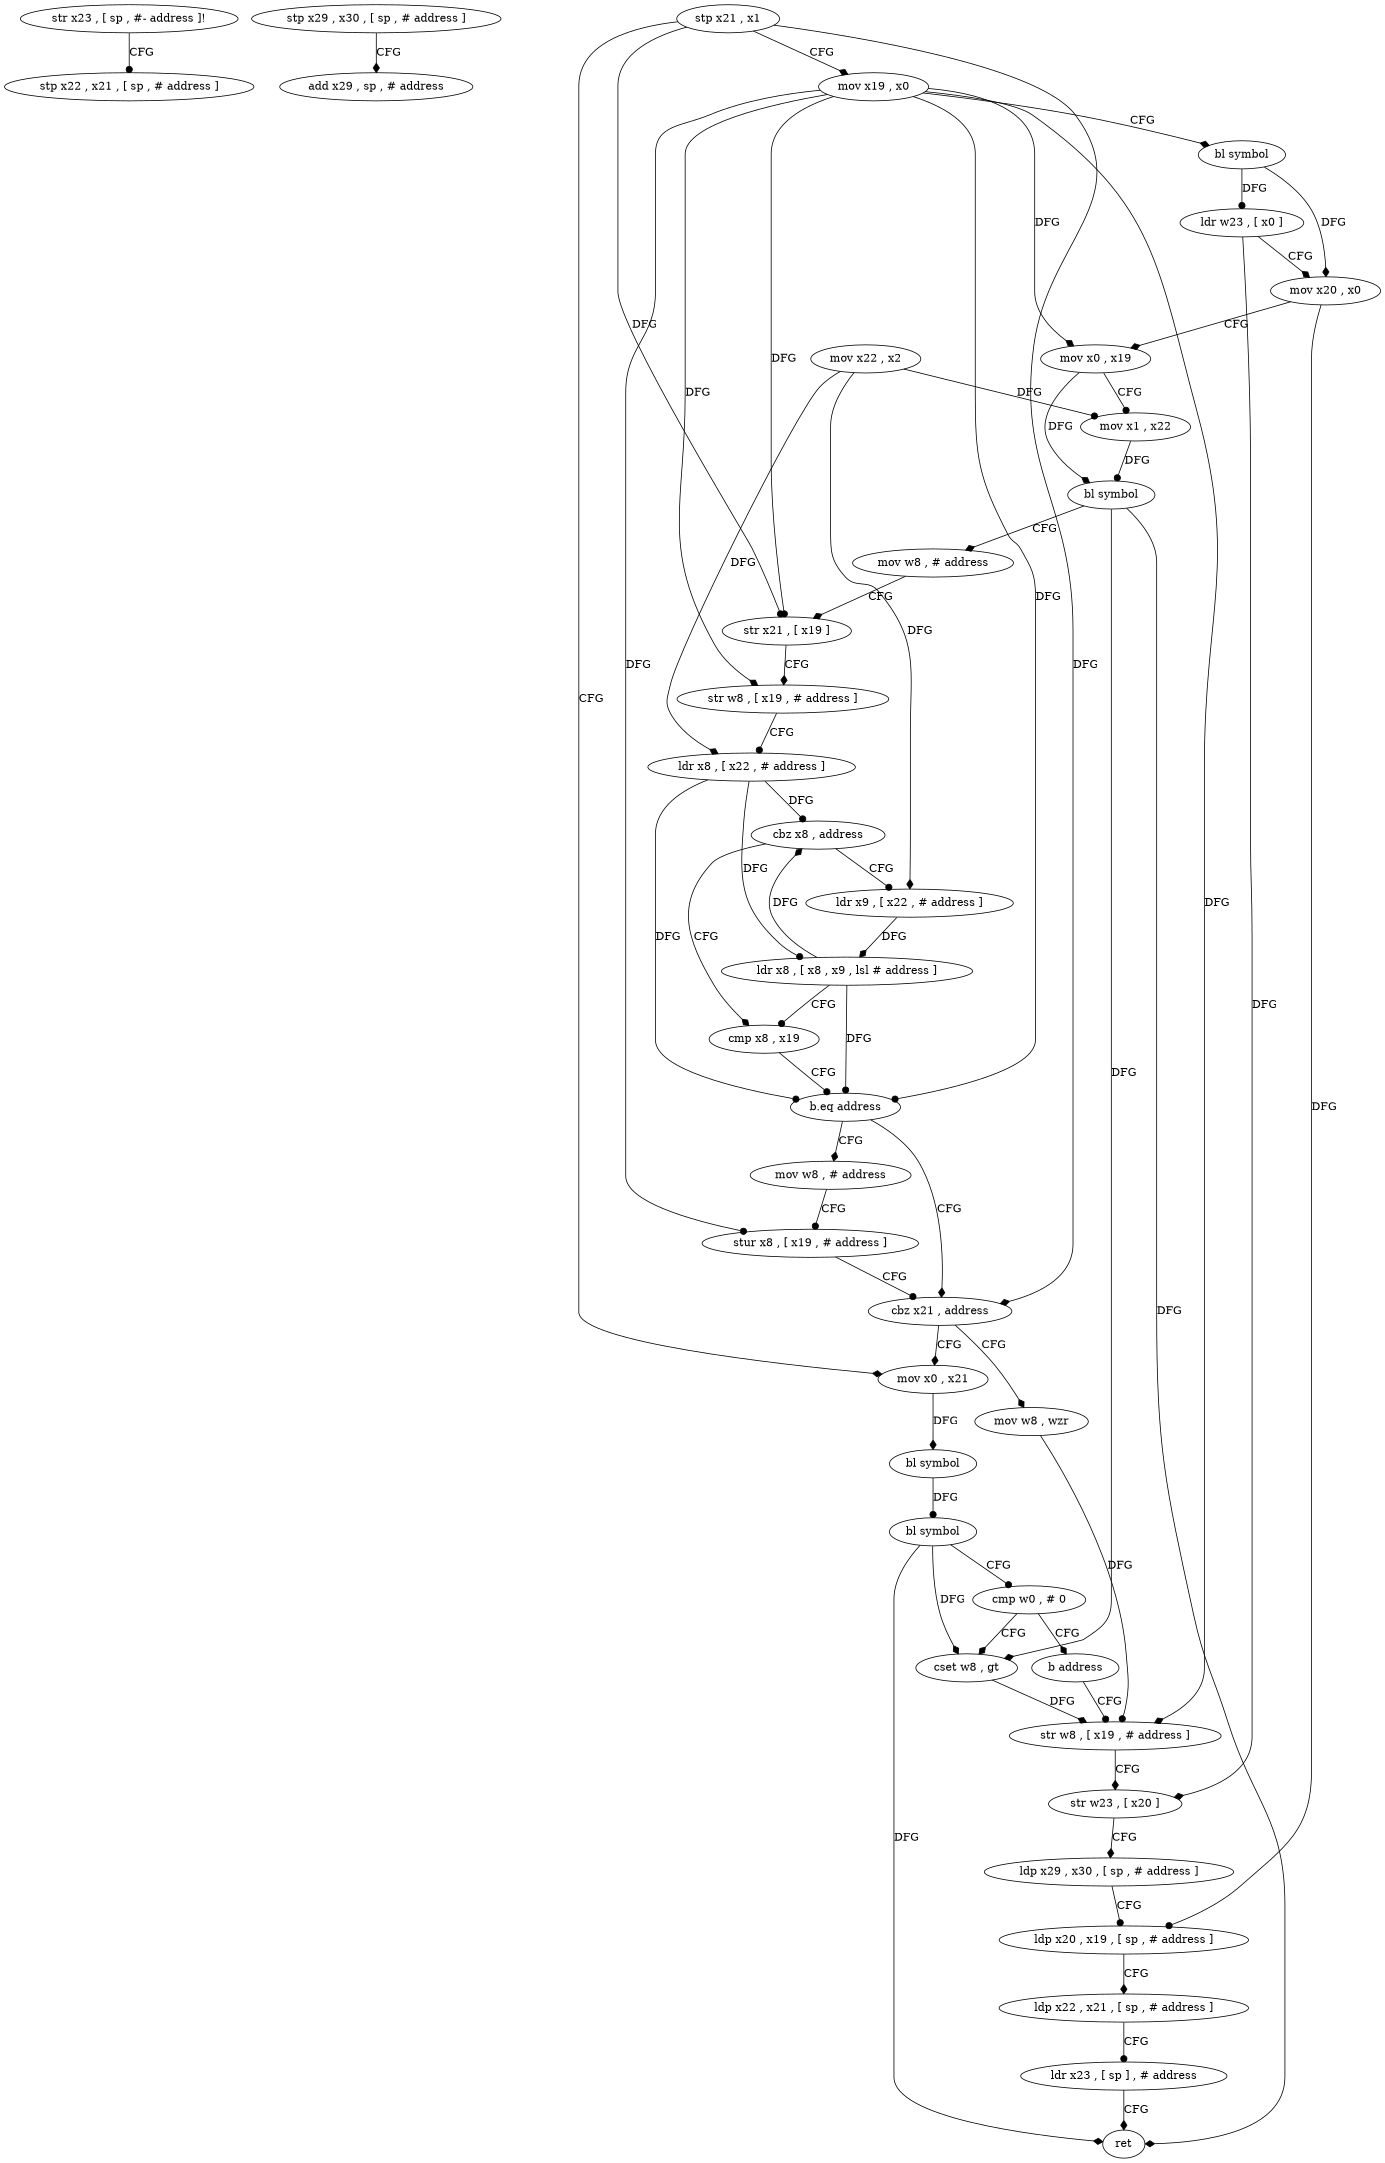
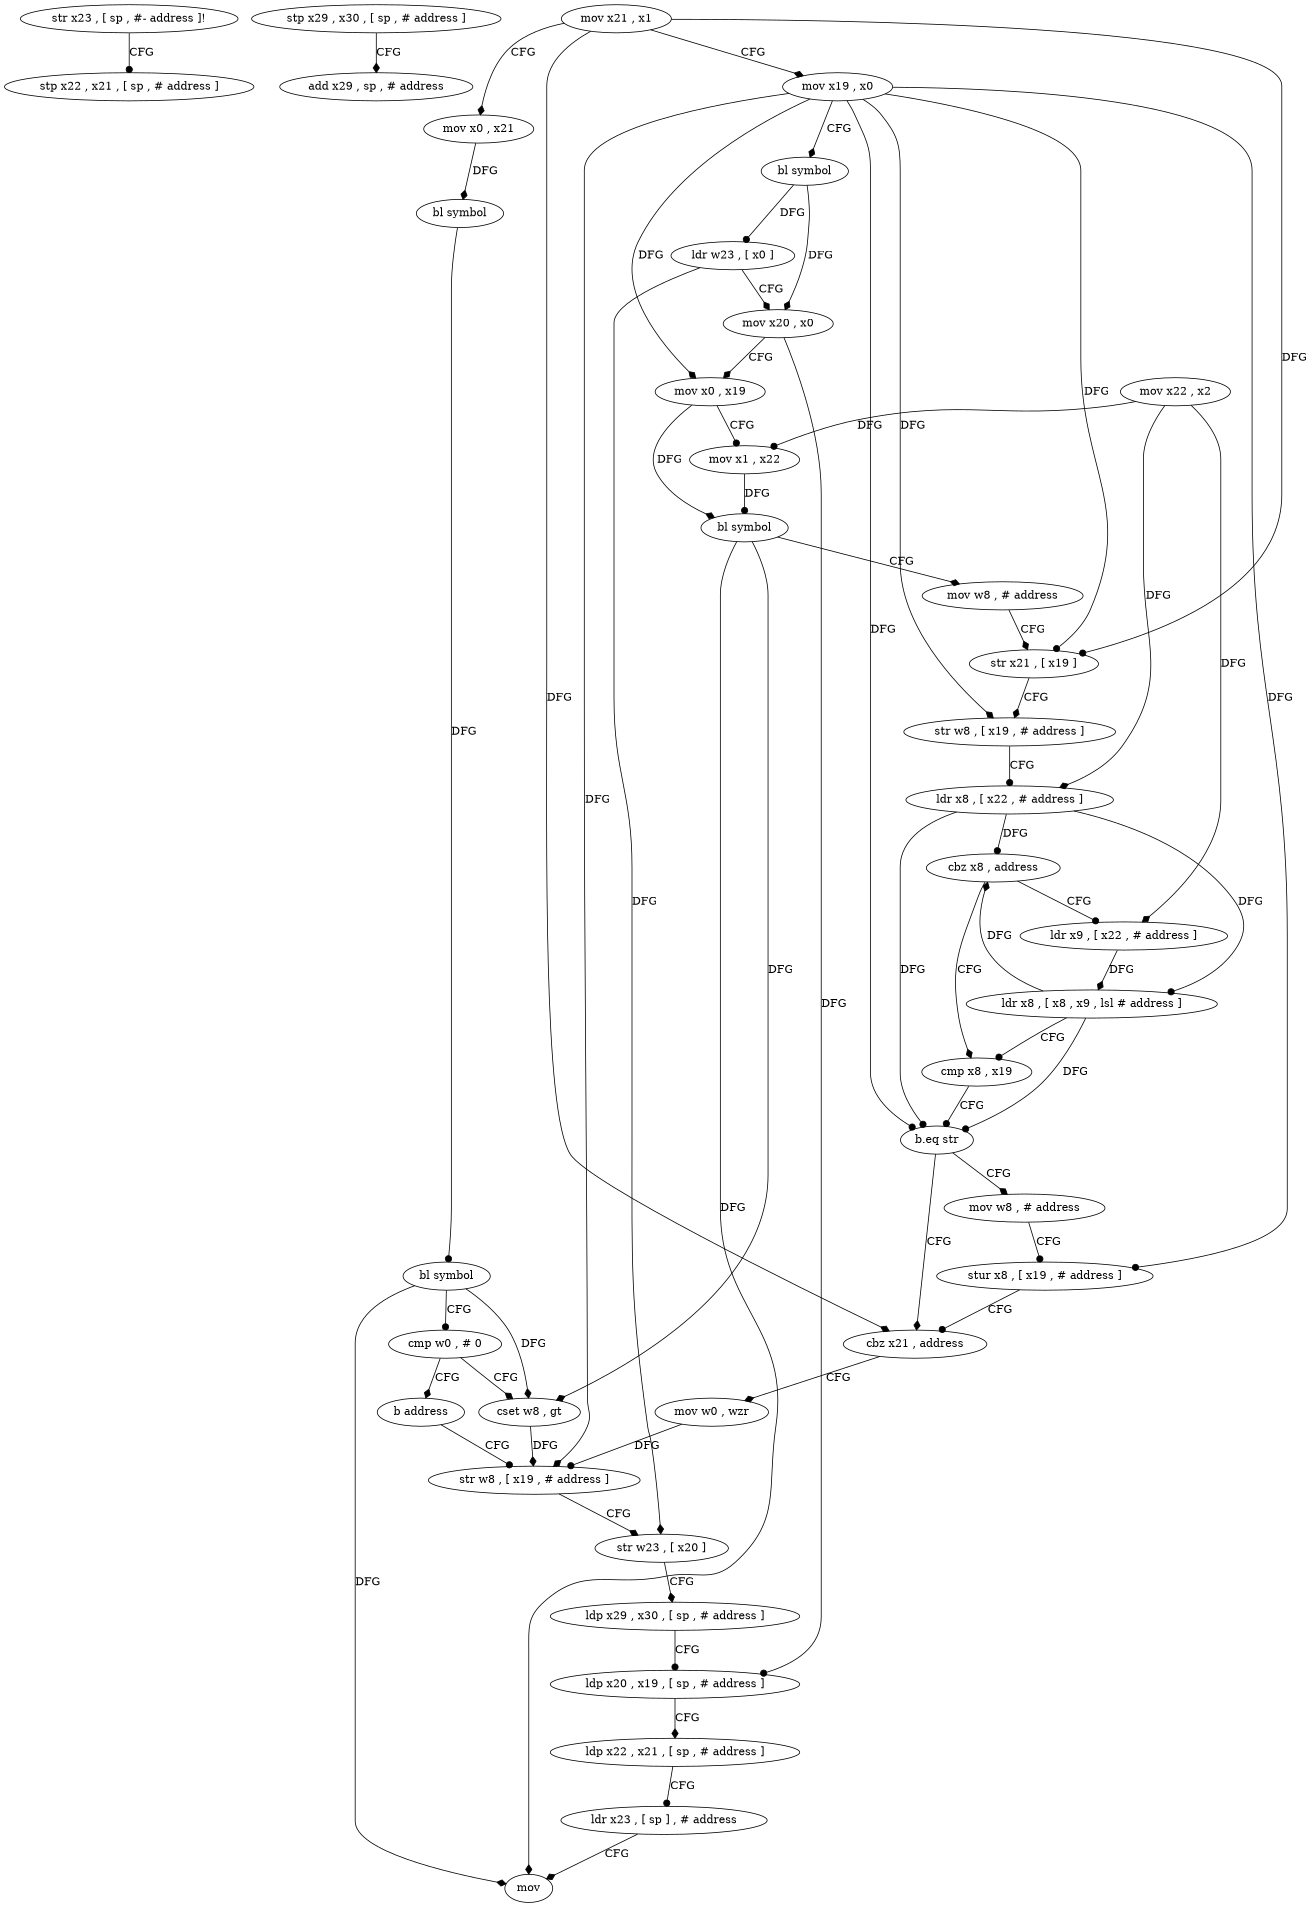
node "stp x21 , x1": label "stp x21 , x1" -> "mov x21 , x1"
node "b.eq address": label "b.eq address" -> "b.eq str"
edge "cbz x21 , address" -> "mov x0 , x21": removed, label "CFG"
node "mov w8 , wzr": label "mov w8 , wzr" -> "mov w0 , wzr"
node "ret": label "ret" -> "mov"
